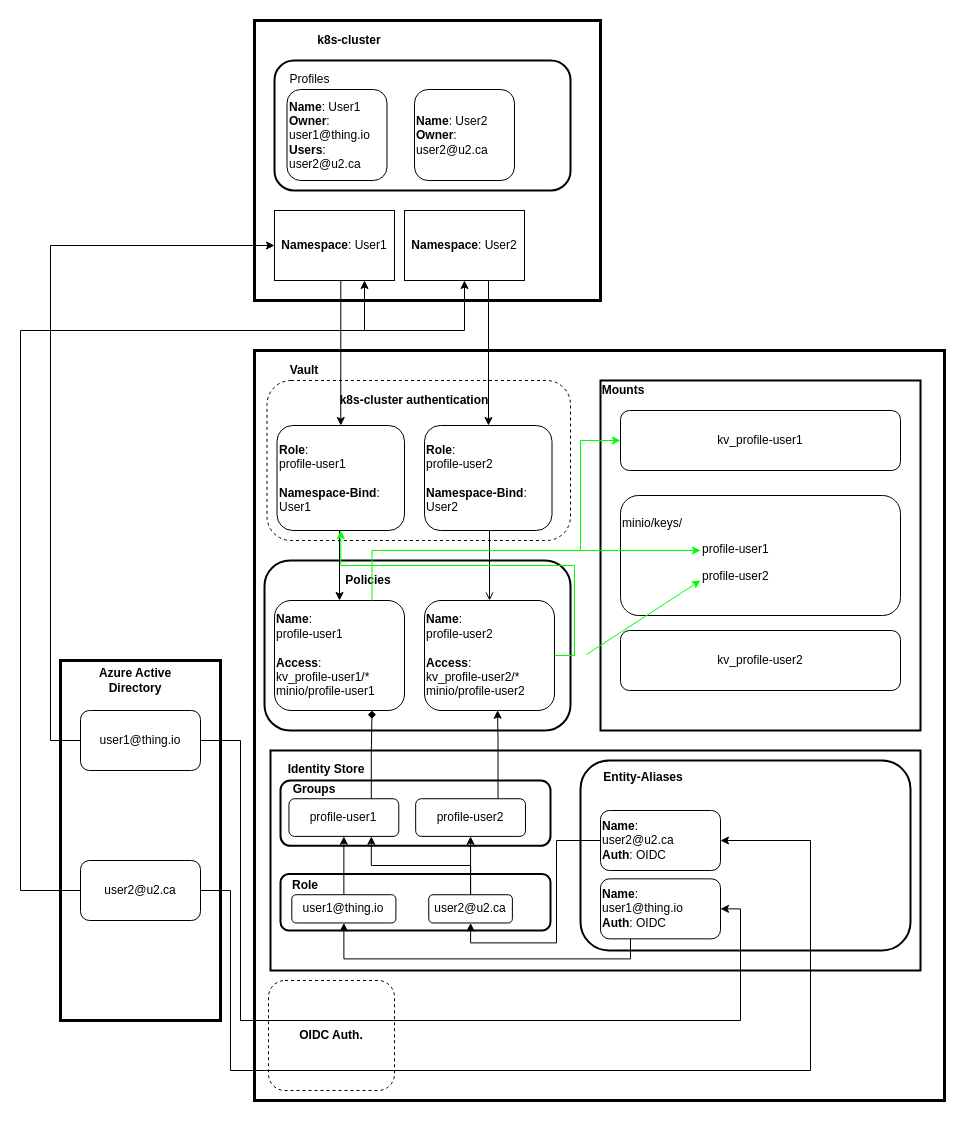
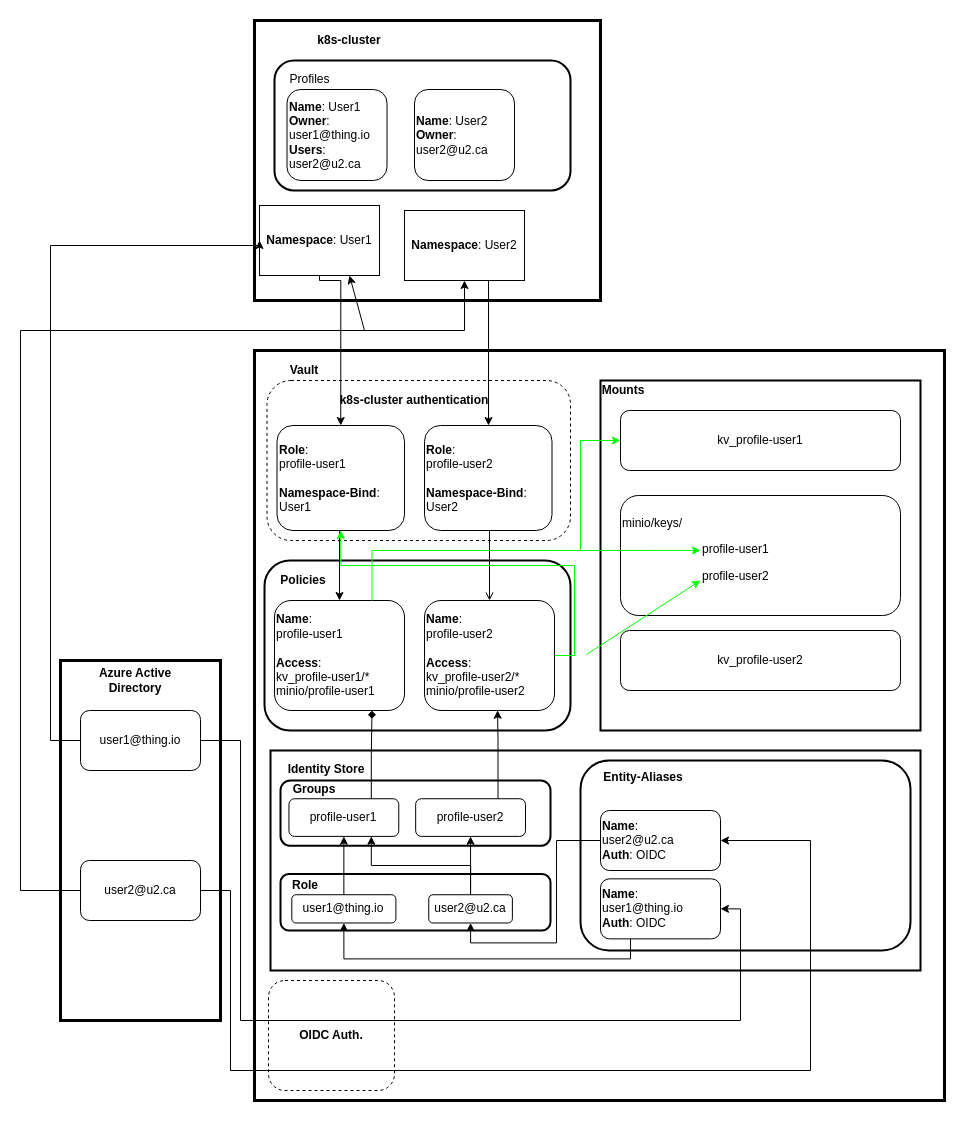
node "Namespace: User1": moved (335, 246) -> (320, 241)
node "Policies": moved (368, 581) -> (303, 581)
